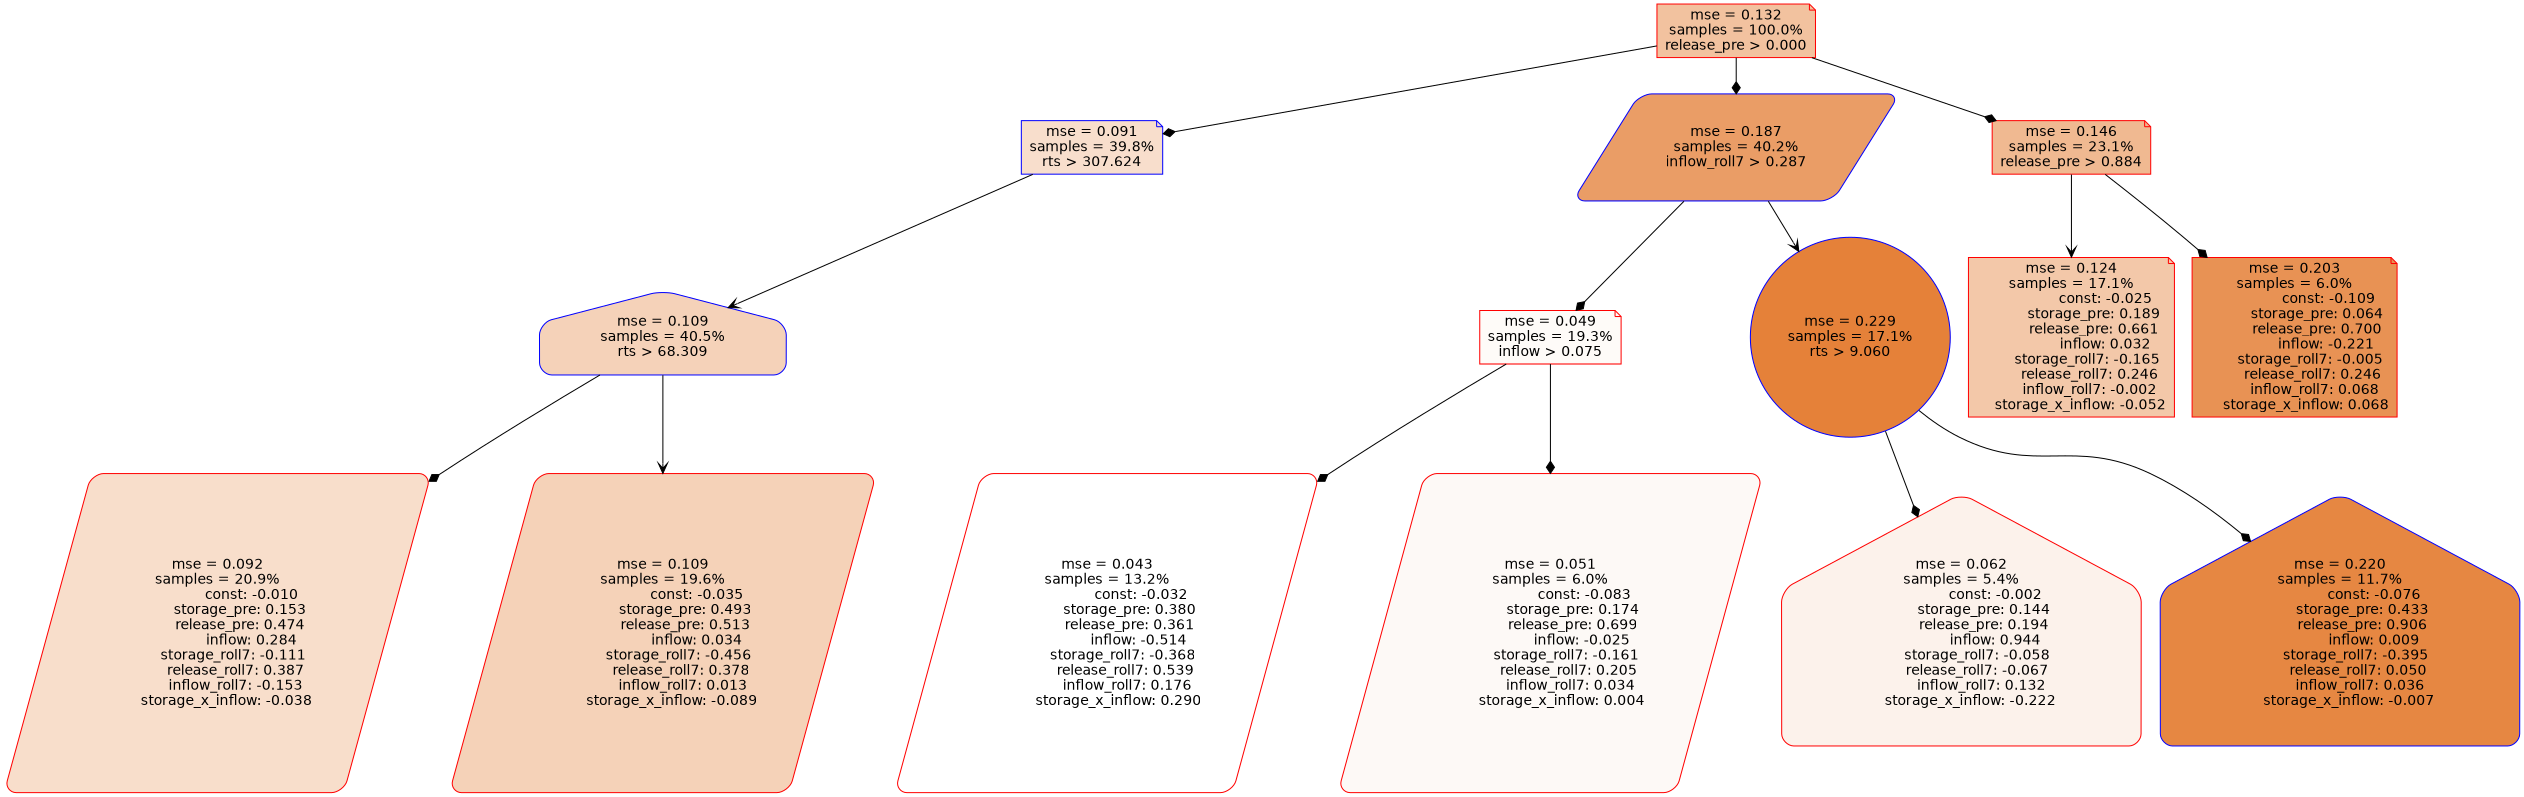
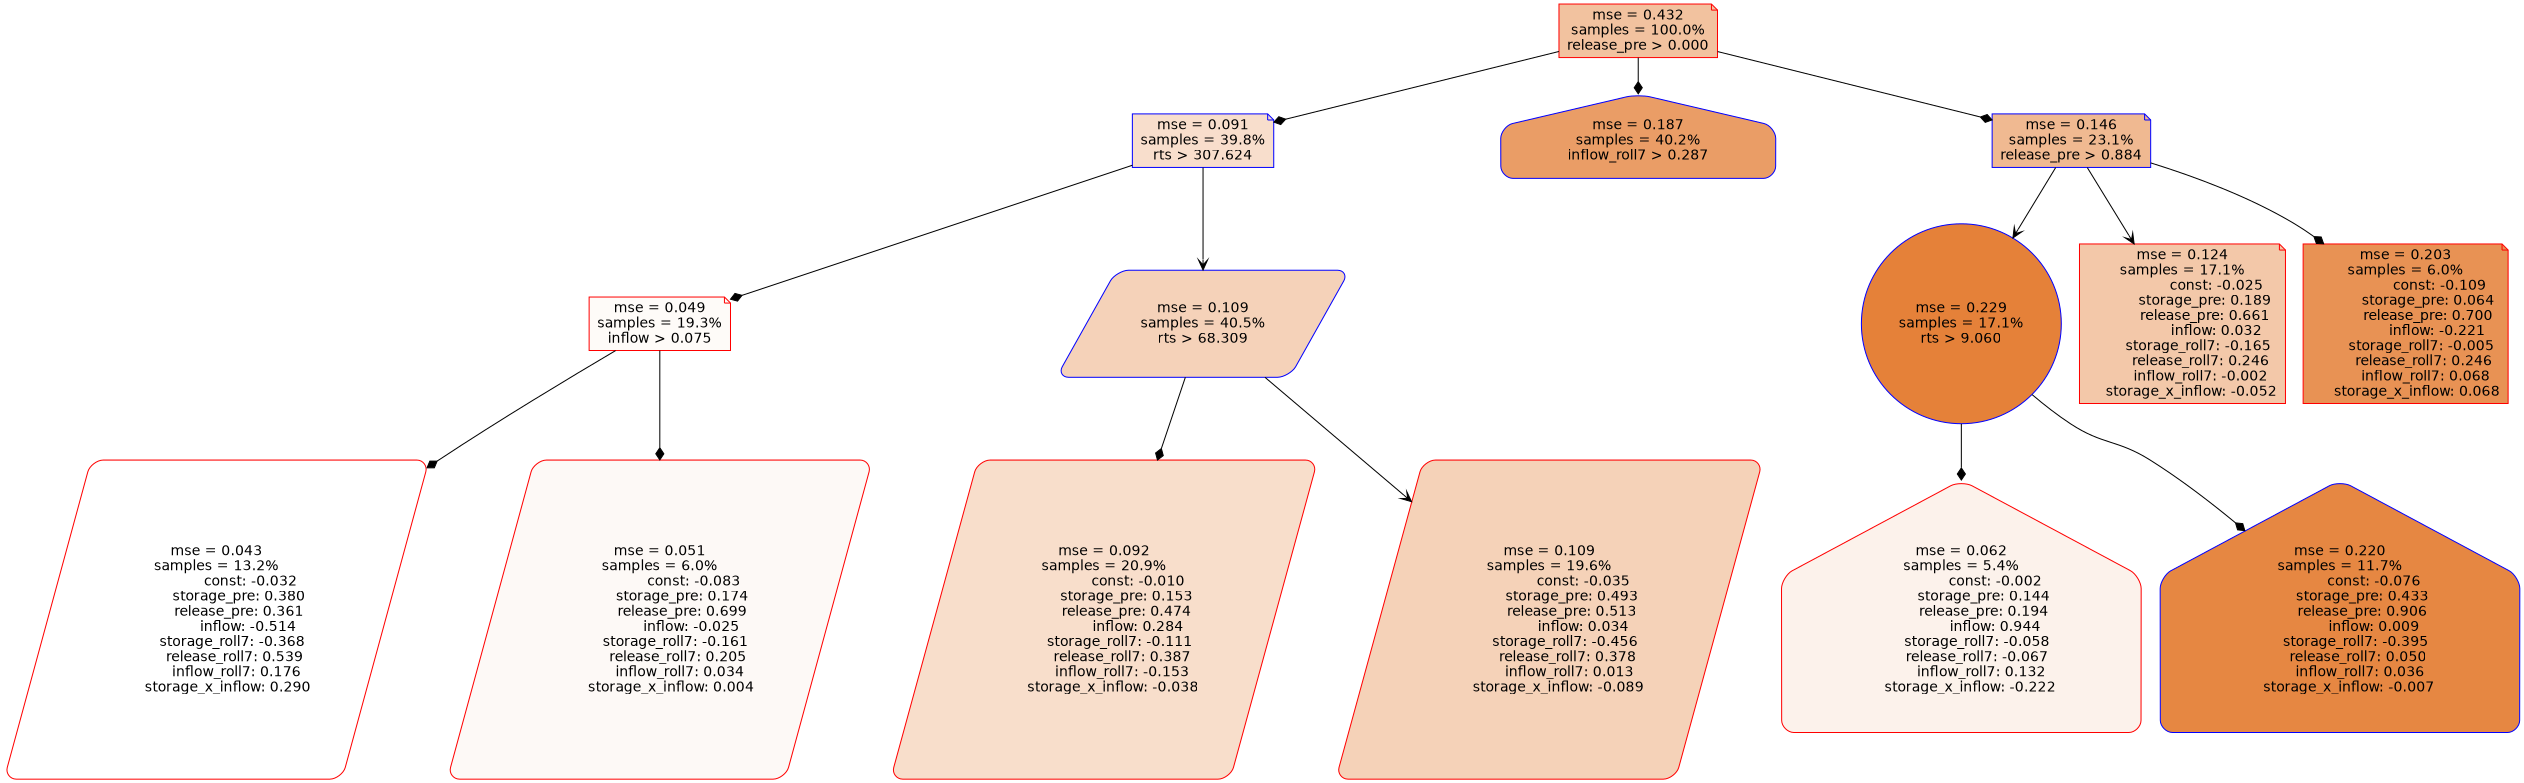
node "mse = 0.132 samples = 100.0% release_pre > 0.000": label "mse = 0.132 samples = 100.0% release_pre > 0.000" -> "mse = 0.432 samples = 100.0% release_pre > 0.000"
node "mse = 0.187 samples = 40.2% inflow_roll7 > 0.287": shape parallelogram -> house
node "mse = 0.146 samples = 23.1% release_pre > 0.884": color red -> blue
edge "mse = 0.187 samples = 40.2% inflow_roll7 > 0.287" -> "mse = 0.229 samples = 17.1% rts > 9.060": now "mse = 0.146 samples = 23.1% release_pre > 0.884" -> "mse = 0.229 samples = 17.1% rts > 9.060"
edge "mse = 0.187 samples = 40.2% inflow_roll7 > 0.287" -> "mse = 0.049 samples = 19.3% inflow > 0.075": now "mse = 0.091 samples = 39.8% rts > 307.624" -> "mse = 0.049 samples = 19.3% inflow > 0.075"
node "mse = 0.109 samples = 40.5% rts > 68.309": shape house -> parallelogram
